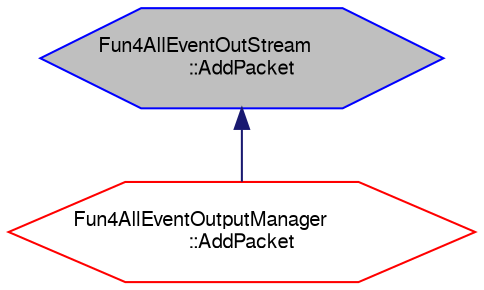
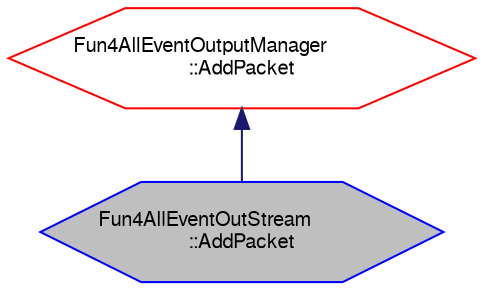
edge "Fun4AllEventOutputManager ::AddPacket" -> "Fun4AllEventOutStream ::AddPacket": reversed
